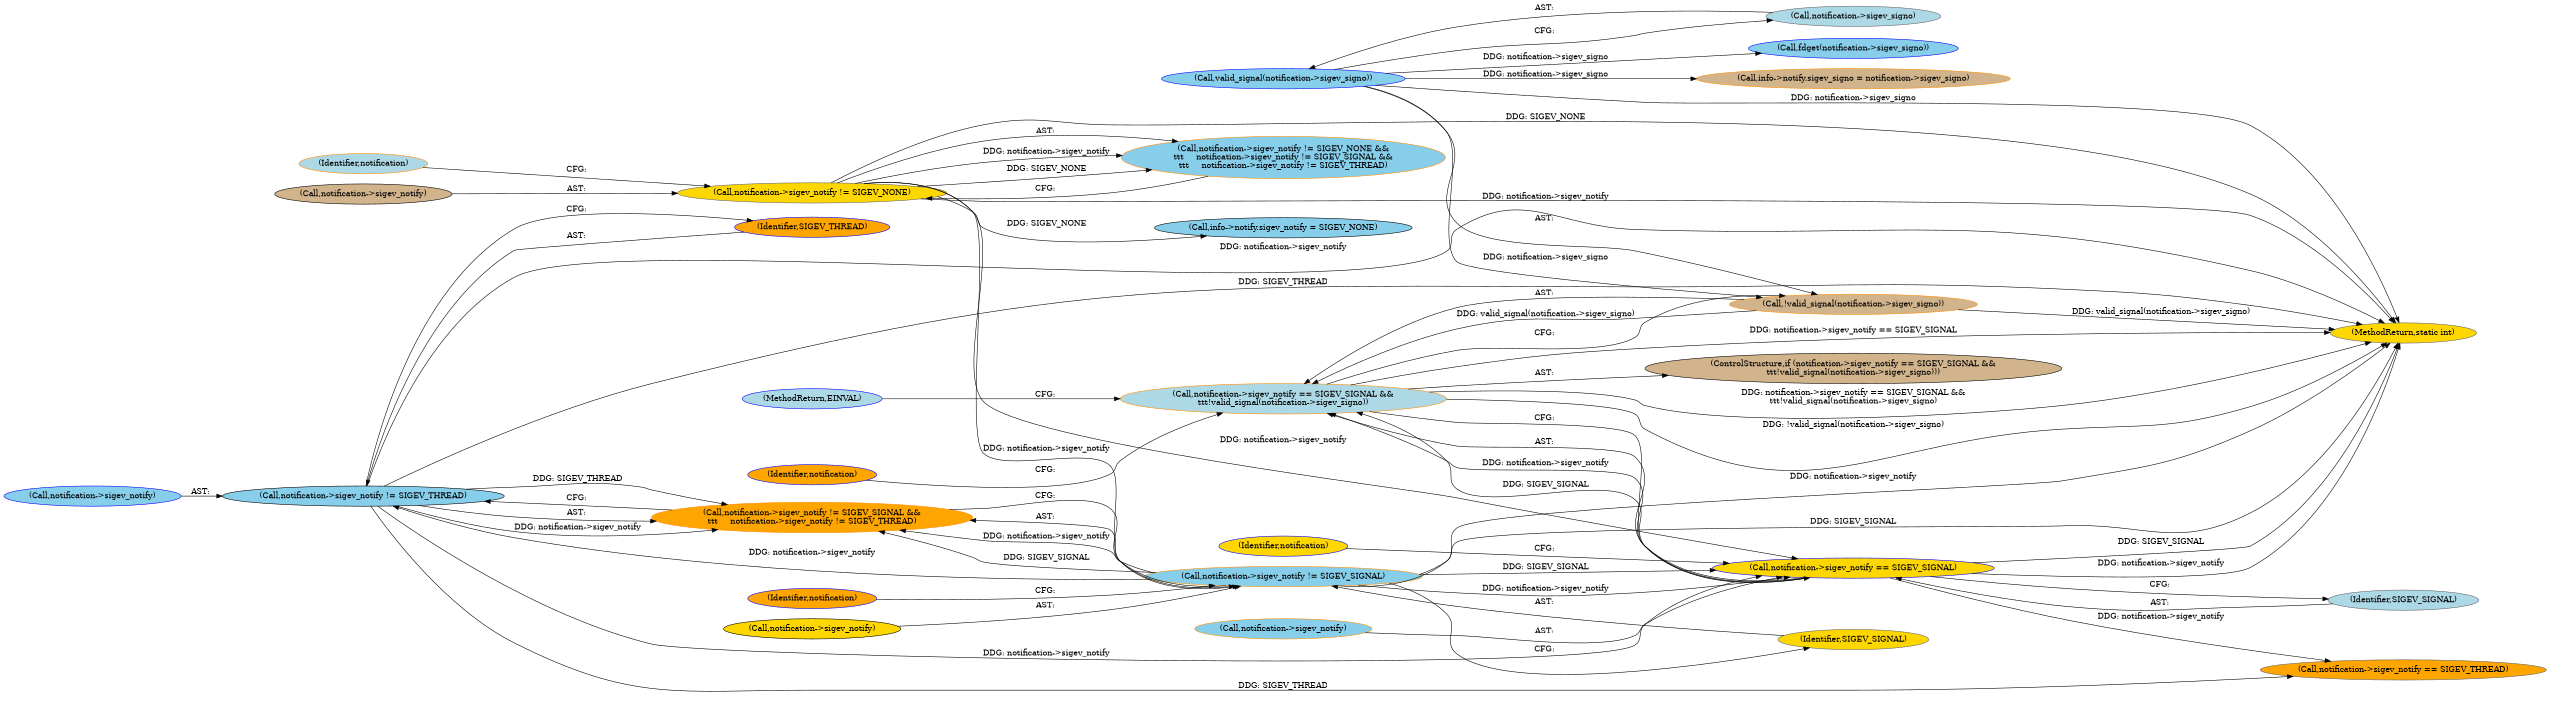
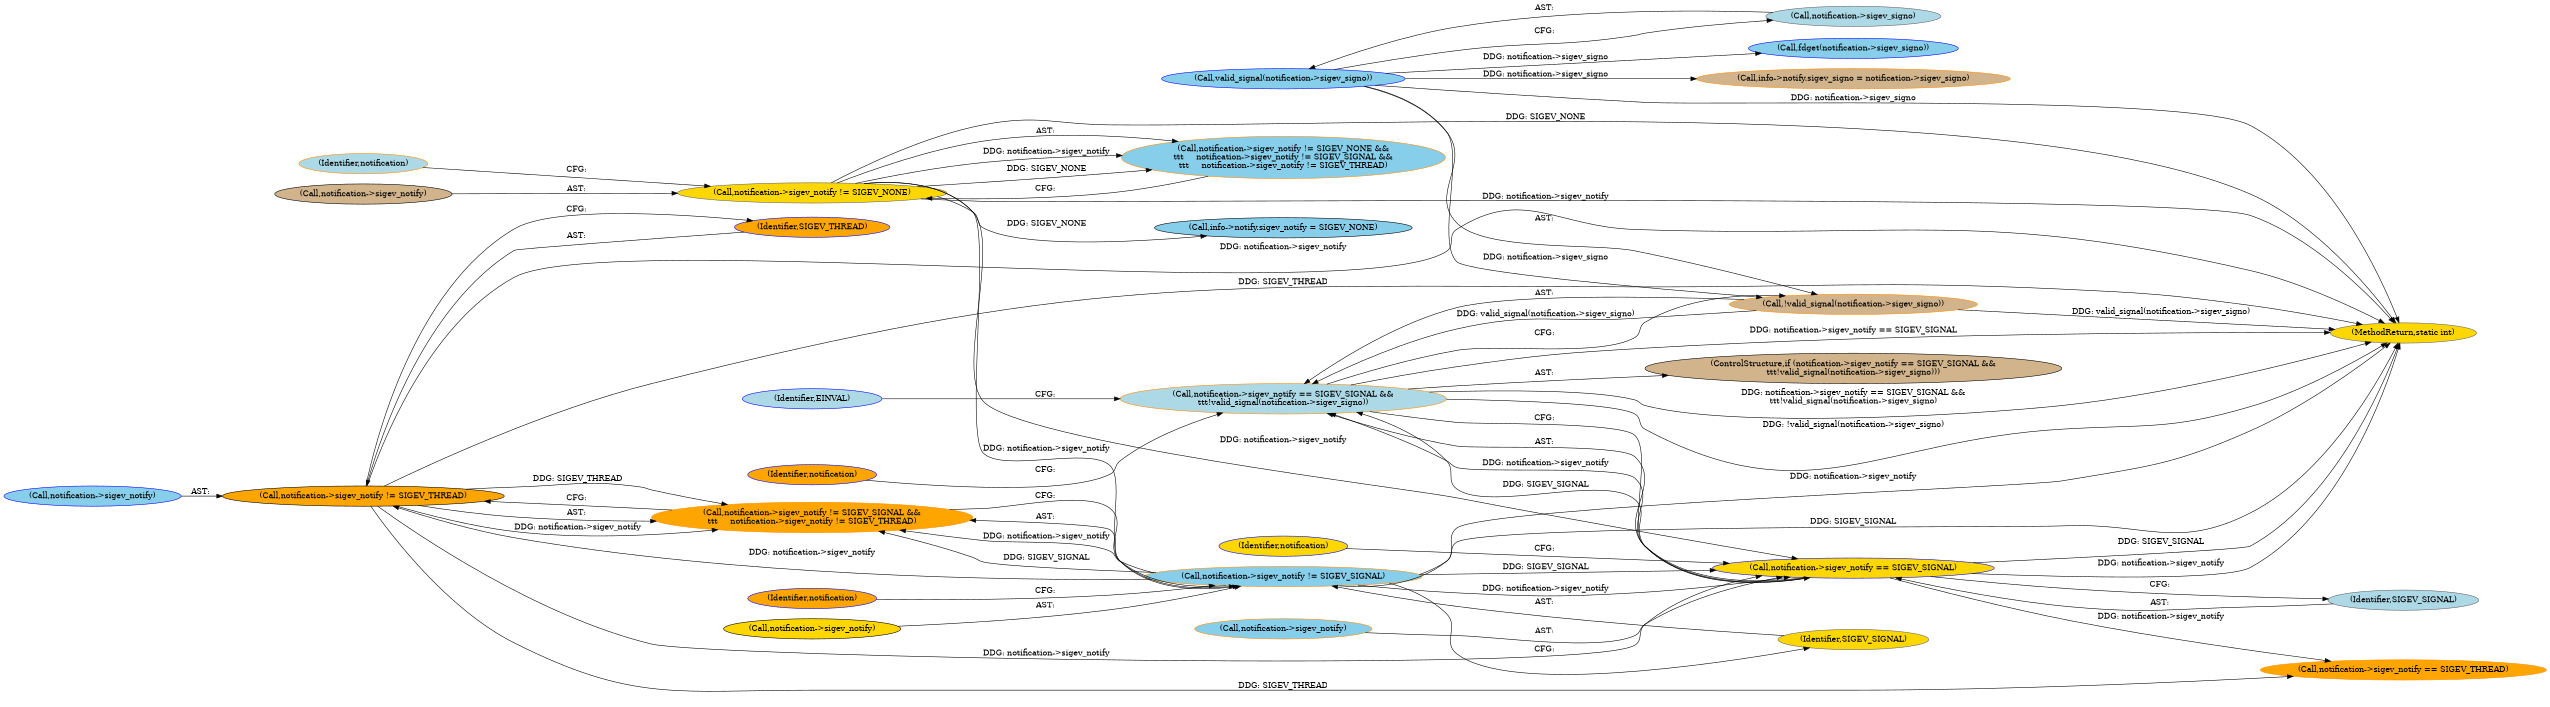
node "(MethodReturn,EINVAL)": label "(MethodReturn,EINVAL)" -> "(Identifier,EINVAL)"
node "(Call,notification->sigev_notify != SIGEV_THREAD)": fillcolor skyblue -> orange
node "(Call,notification->sigev_notify == SIGEV_THREAD)": color gray40 -> darkorange
